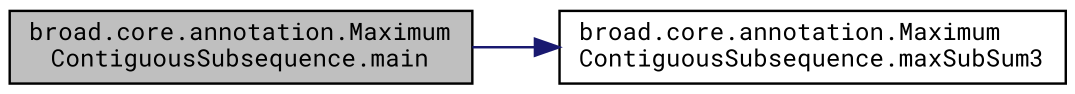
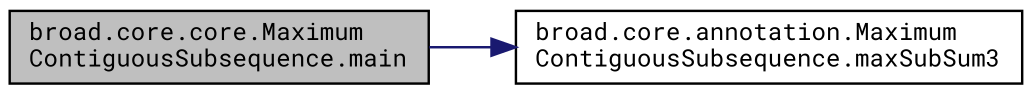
node "broad.core.annotation.Maximum ContiguousSubsequence.main": label "broad.core.annotation.Maximum ContiguousSubsequence.main" -> "broad.core.core.Maximum ContiguousSubsequence.main"
